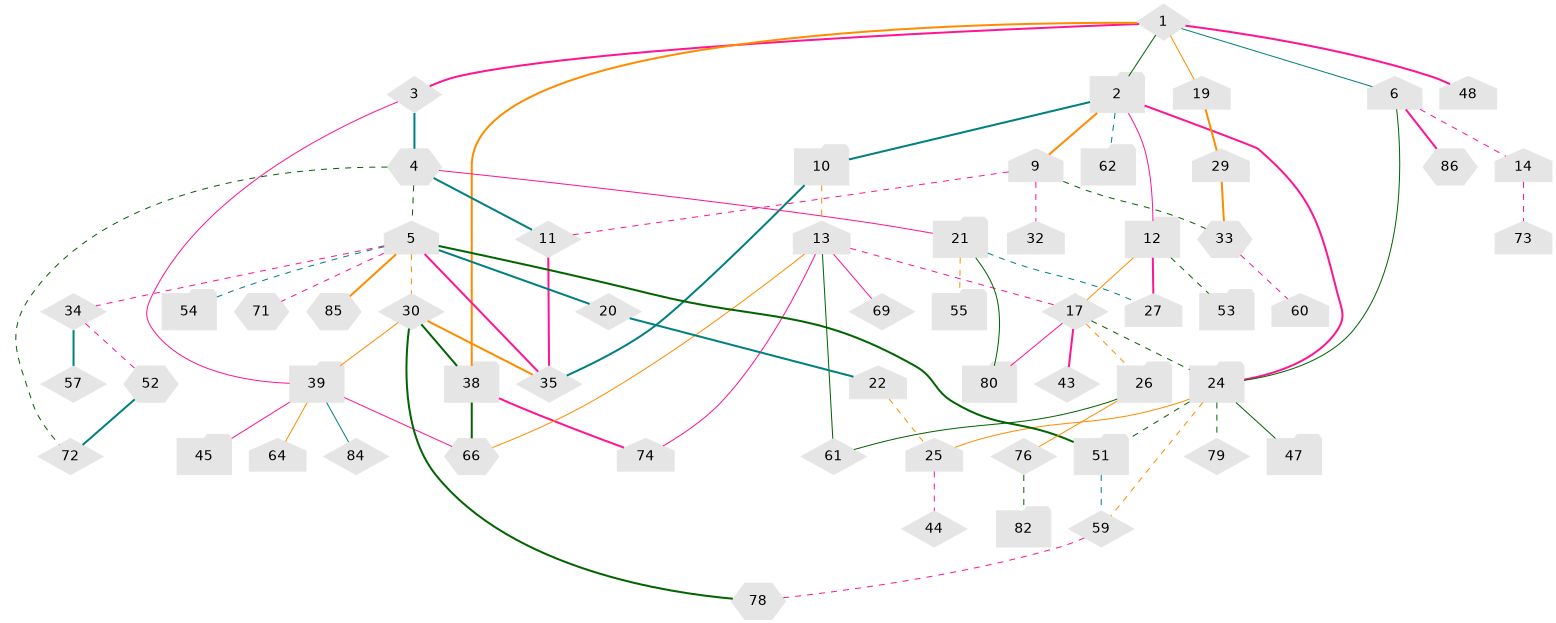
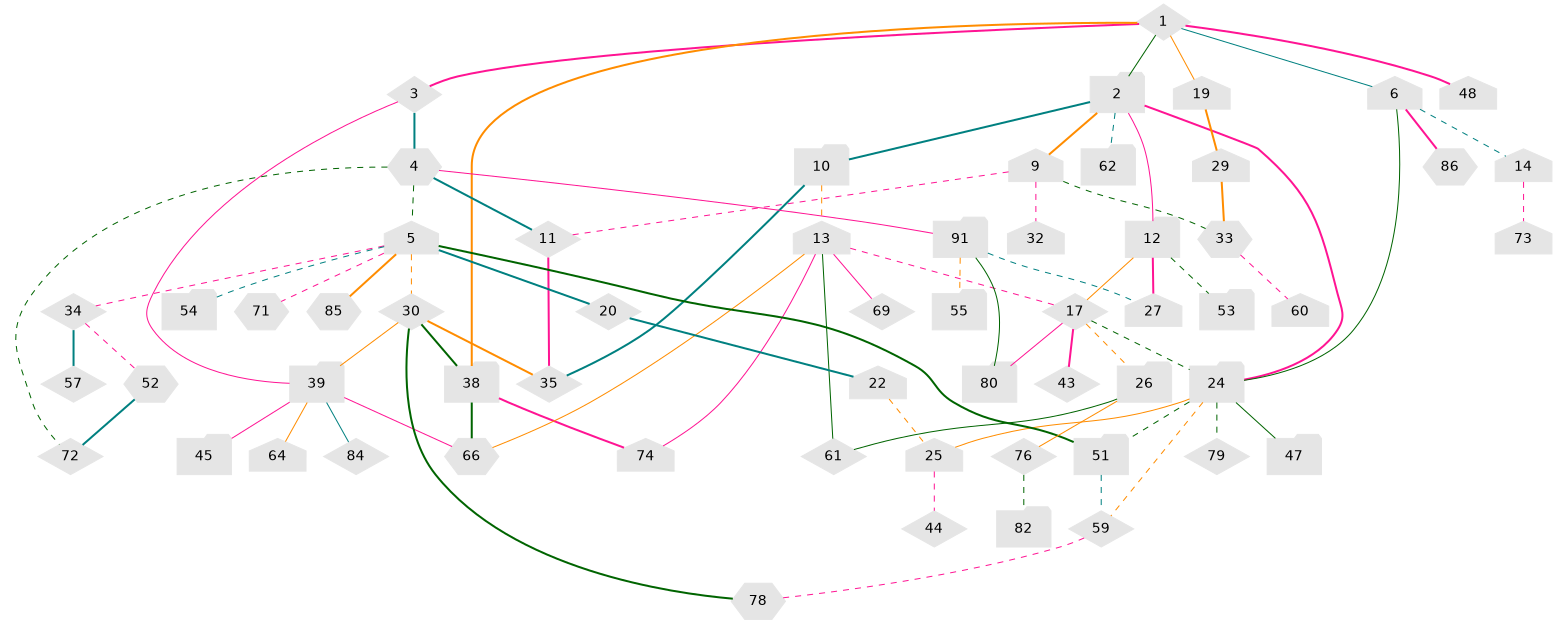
edge "6" -- "14": color deeppink -> teal
node "21": label "21" -> "91"
edge "5" -- "35": removed
